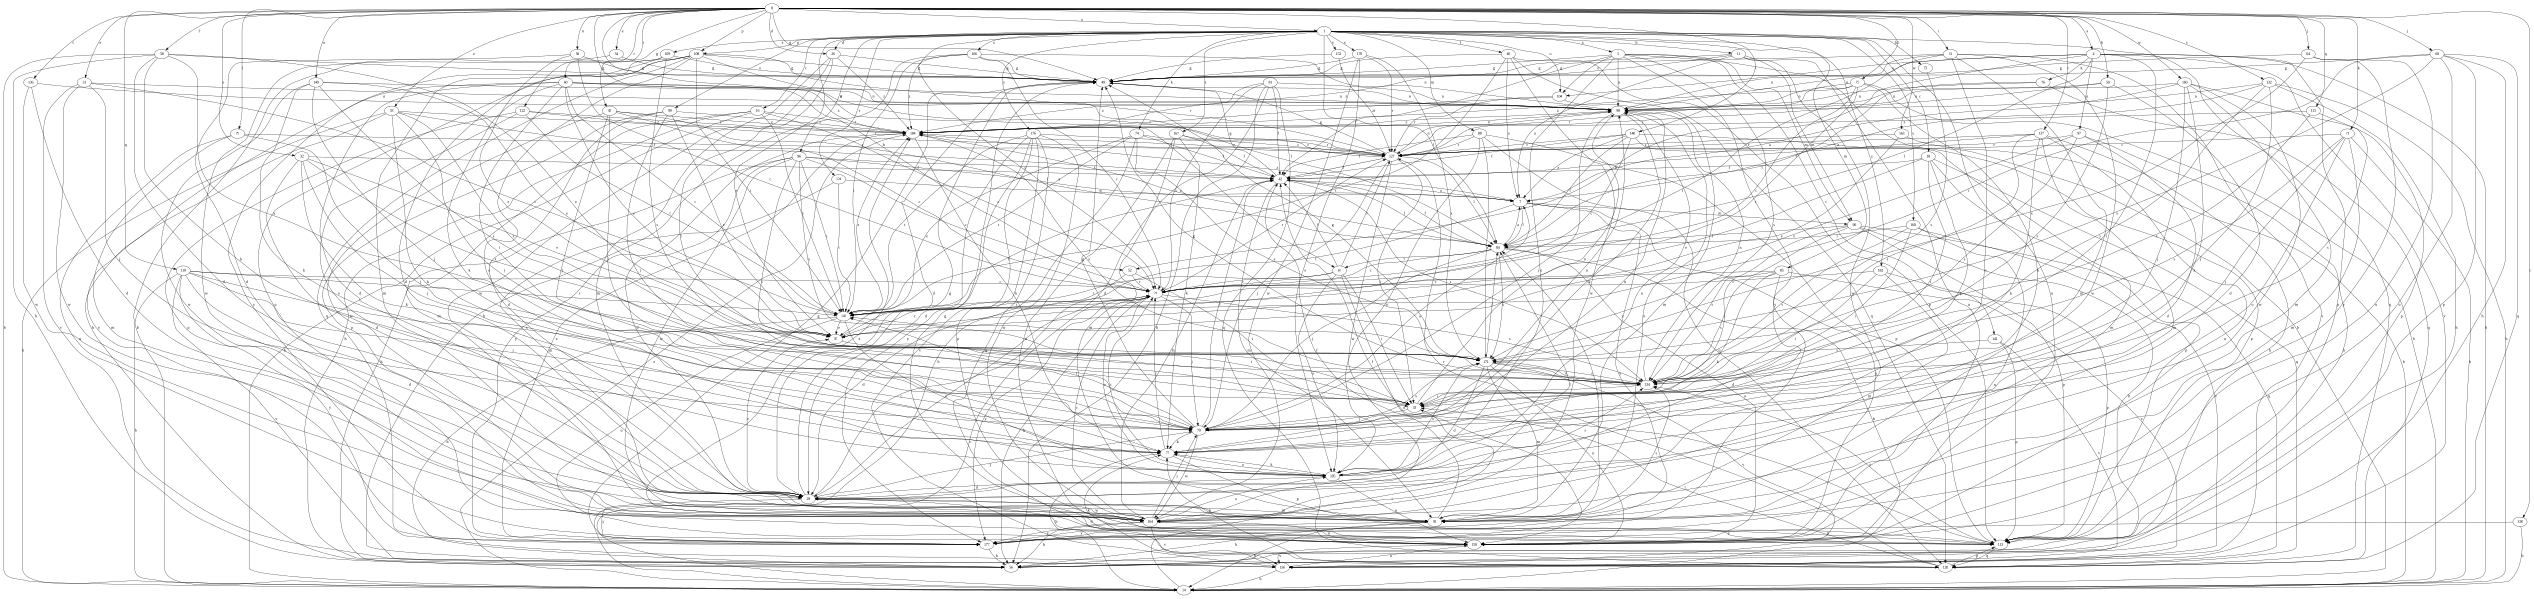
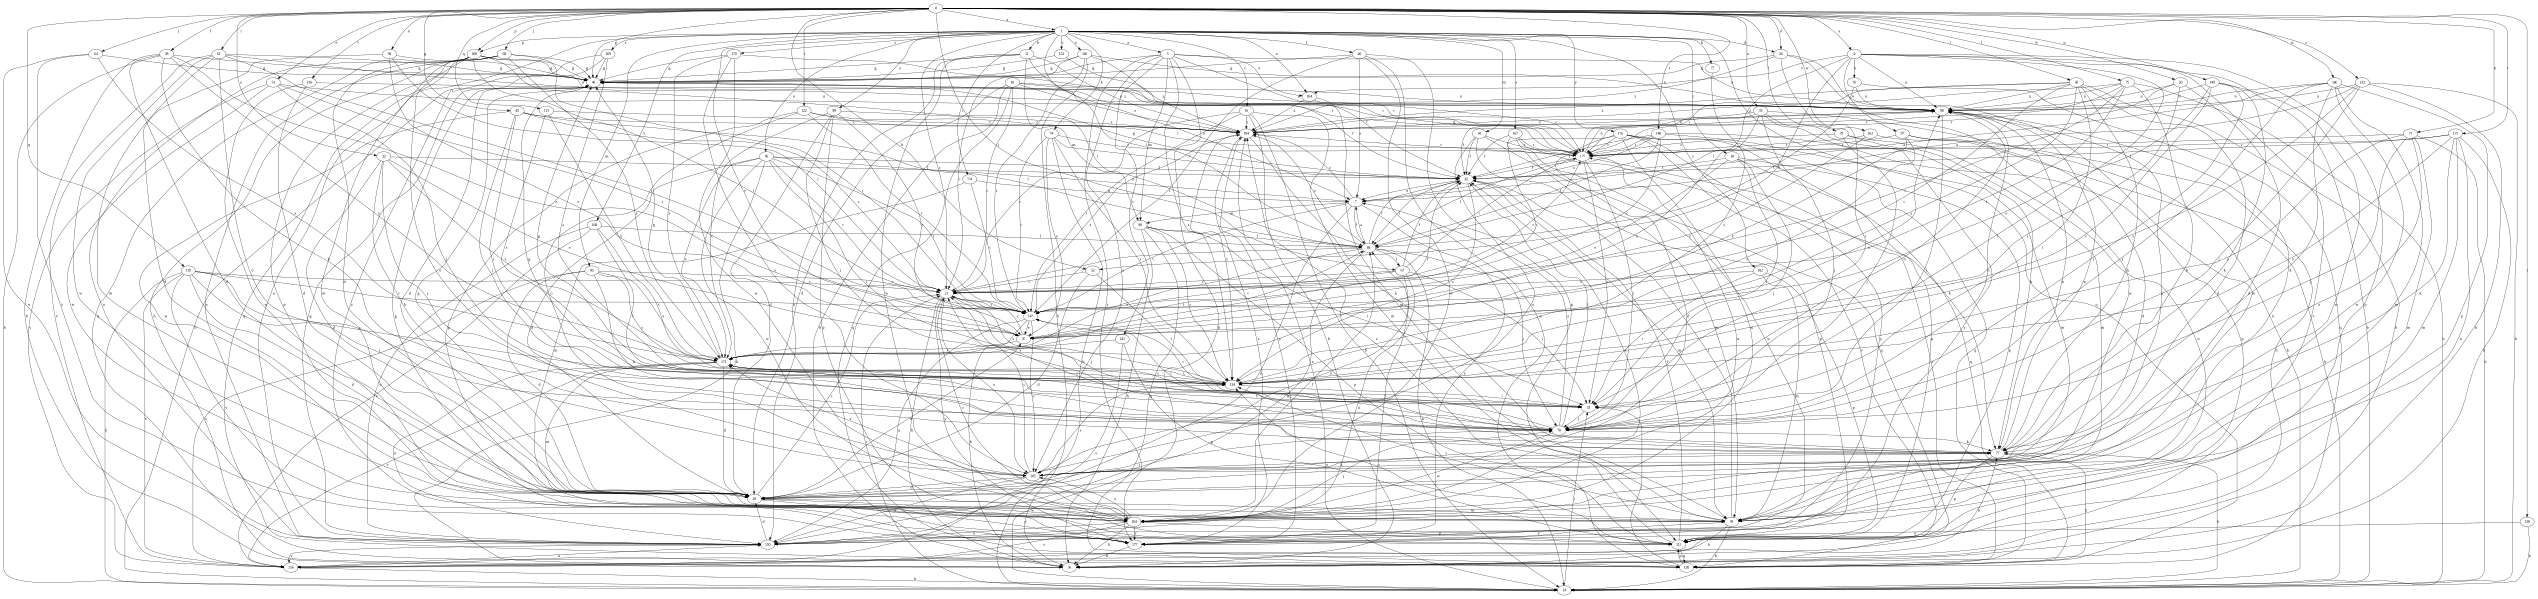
node "34": removed
edge "88" -> "171": now "99" -> "171"
